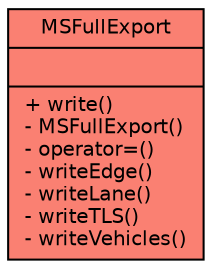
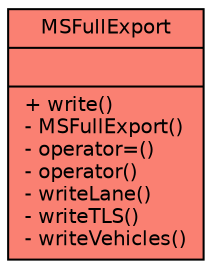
node "MSFullExport": text "- writeEdge()" -> "- operator()"
